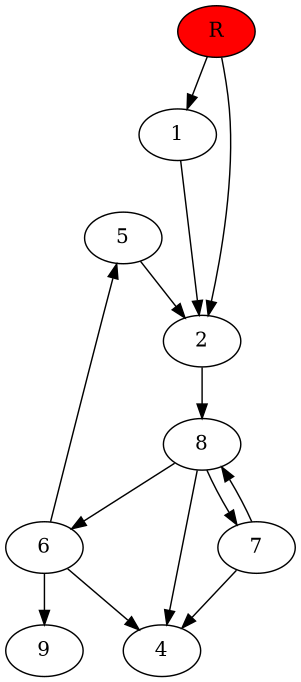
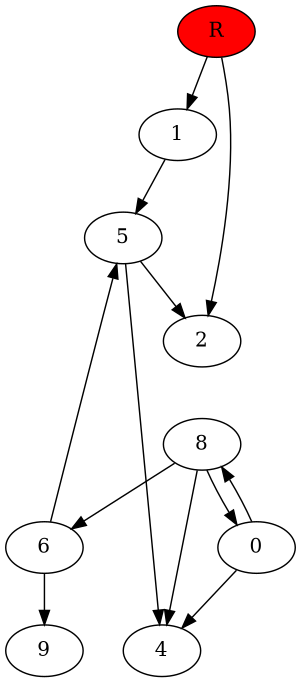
edge "1" -> "2": now "1" -> "5"
edge "2" -> "8": removed
node "7": label "7" -> "0"
edge "6" -> "4": now "5" -> "4"
